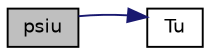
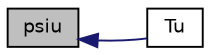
edge "psiu" -> "Tu": reversed
